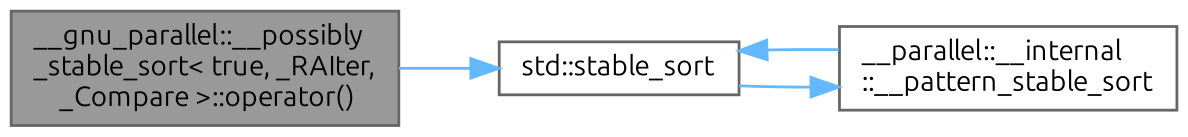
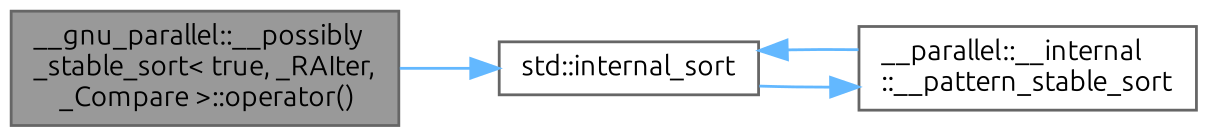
node "std::stable_sort": label "std::stable_sort" -> "std::internal_sort"
